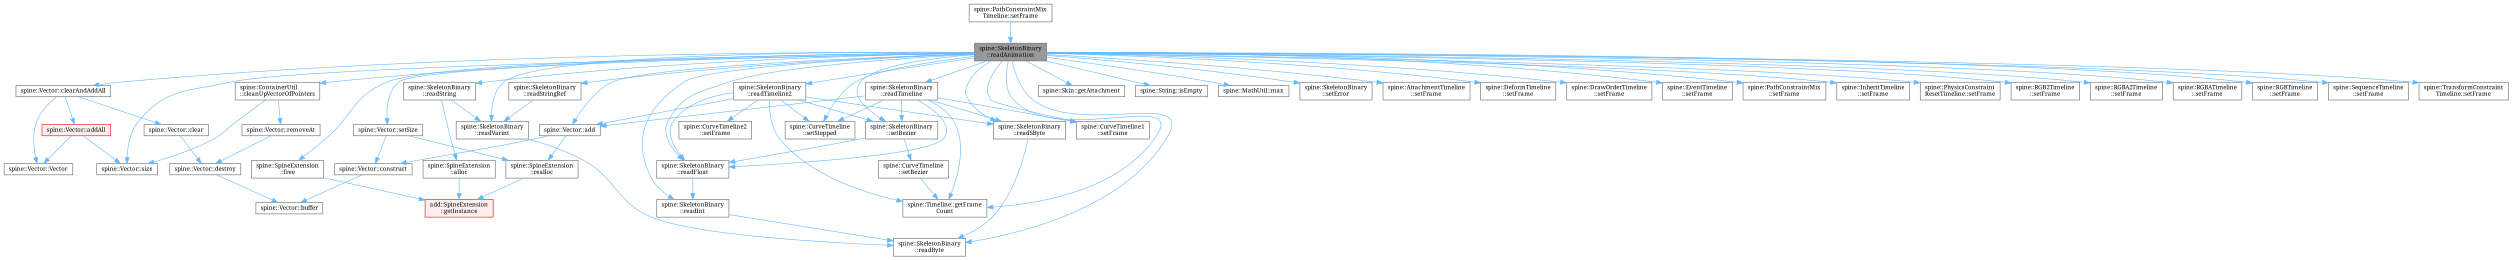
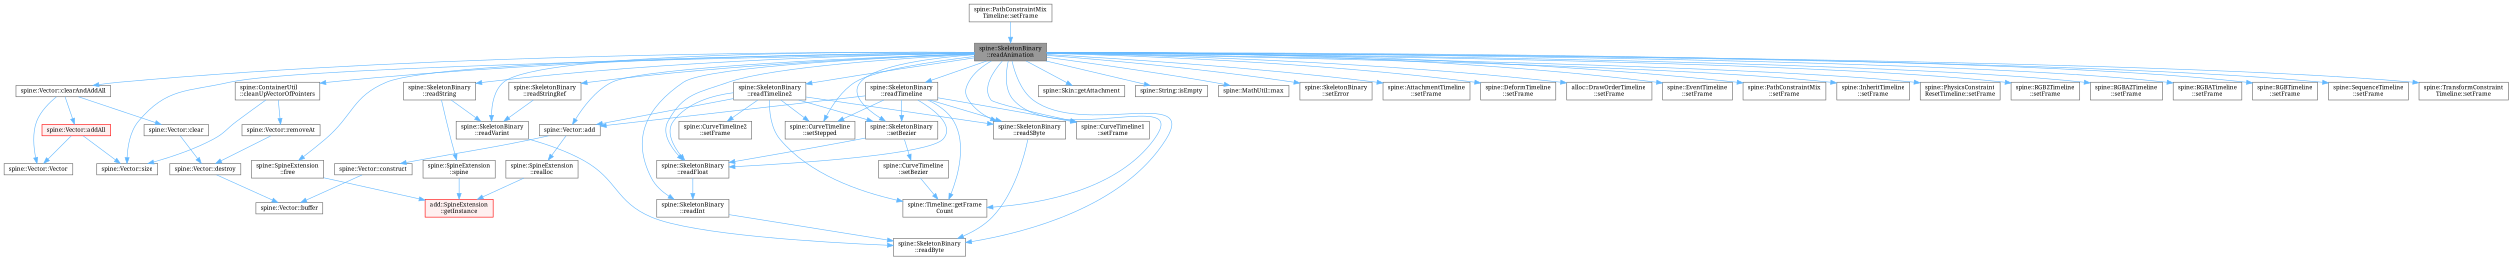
node "spine::DrawOrderTimeline ::setFrame": label "spine::DrawOrderTimeline ::setFrame" -> "alloc::DrawOrderTimeline ::setFrame"
node "spine::Vector::setSize": removed
node "spine::SpineExtension ::alloc": label "spine::SpineExtension ::alloc" -> "spine::SpineExtension ::spine"
